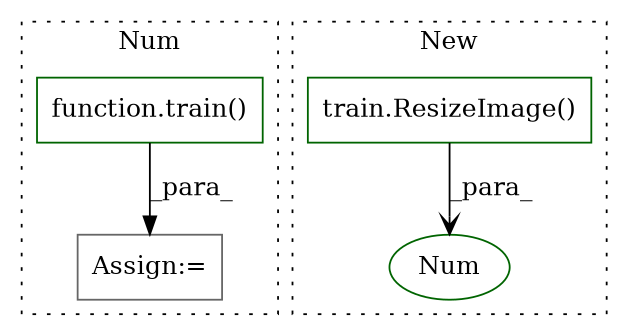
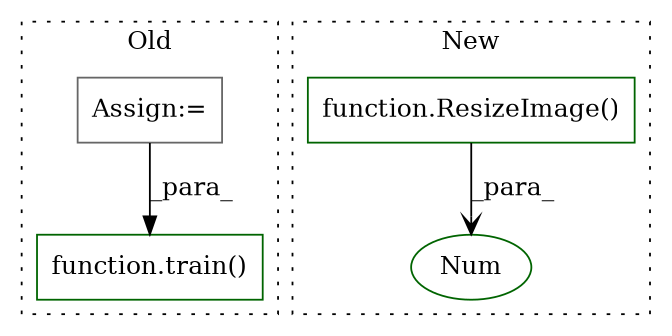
cluster "Num": label "Num" -> "Old"
node "train.ResizeImage()": label "train.ResizeImage()" -> "function.ResizeImage()"
edge "function.train()" -> "Assign:=": reversed
